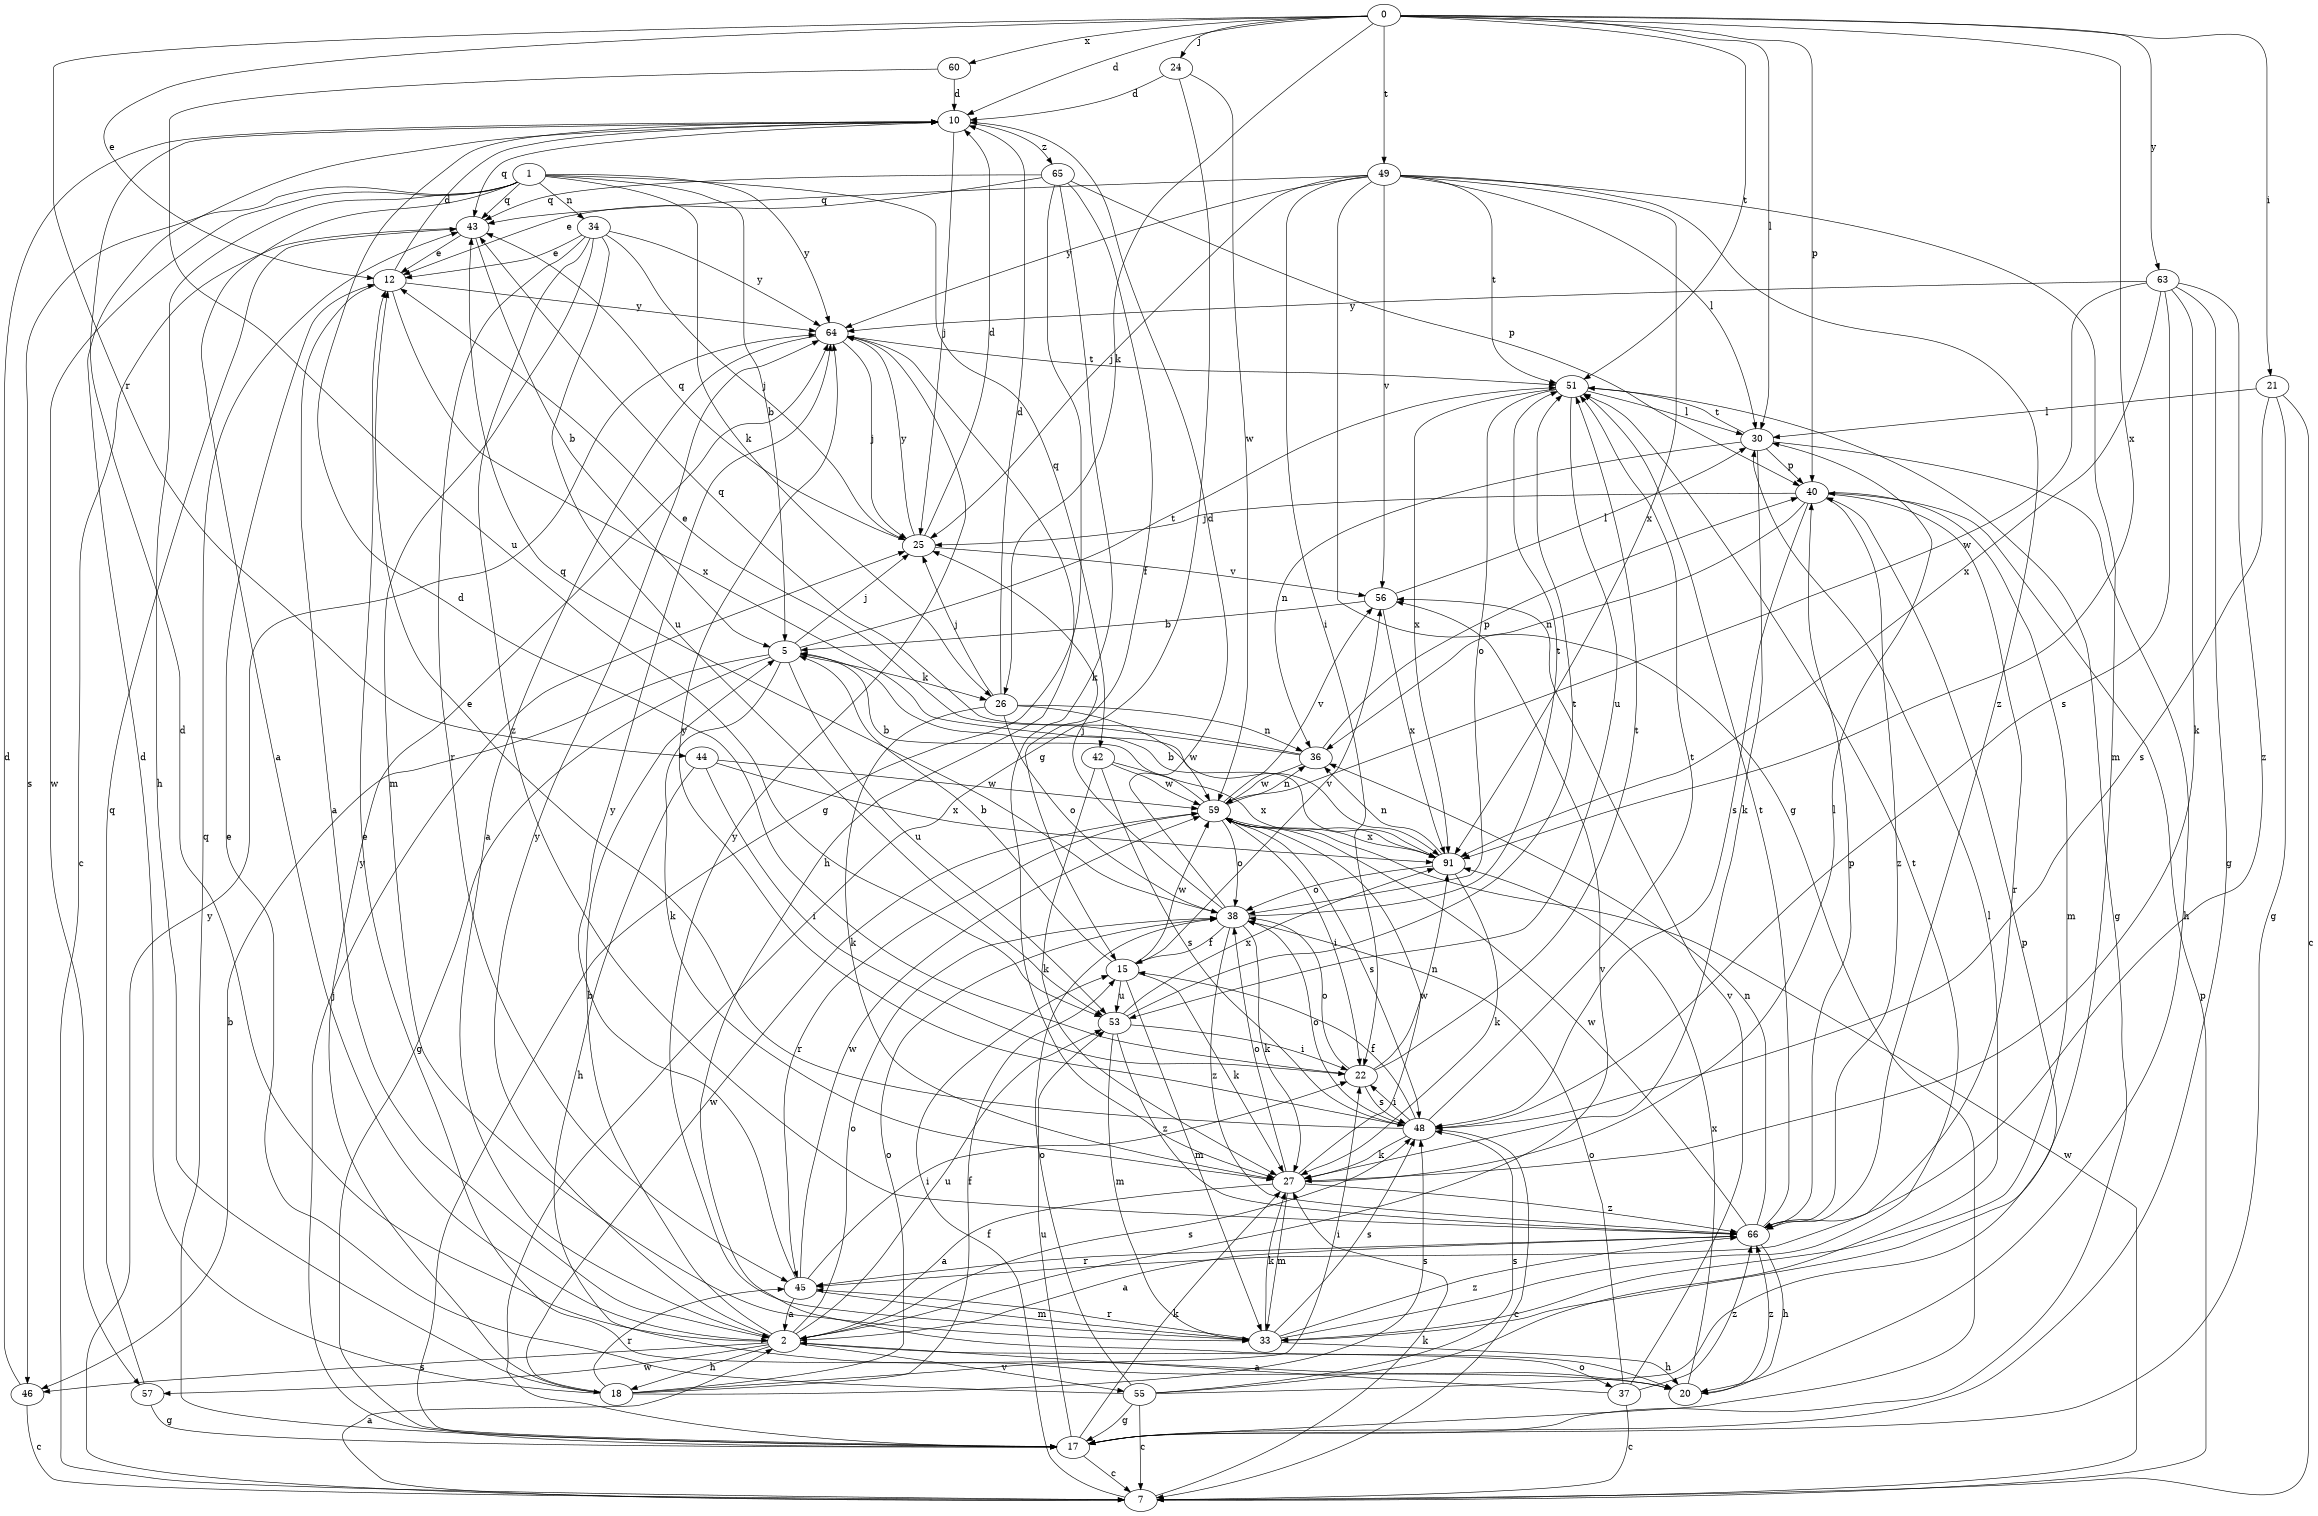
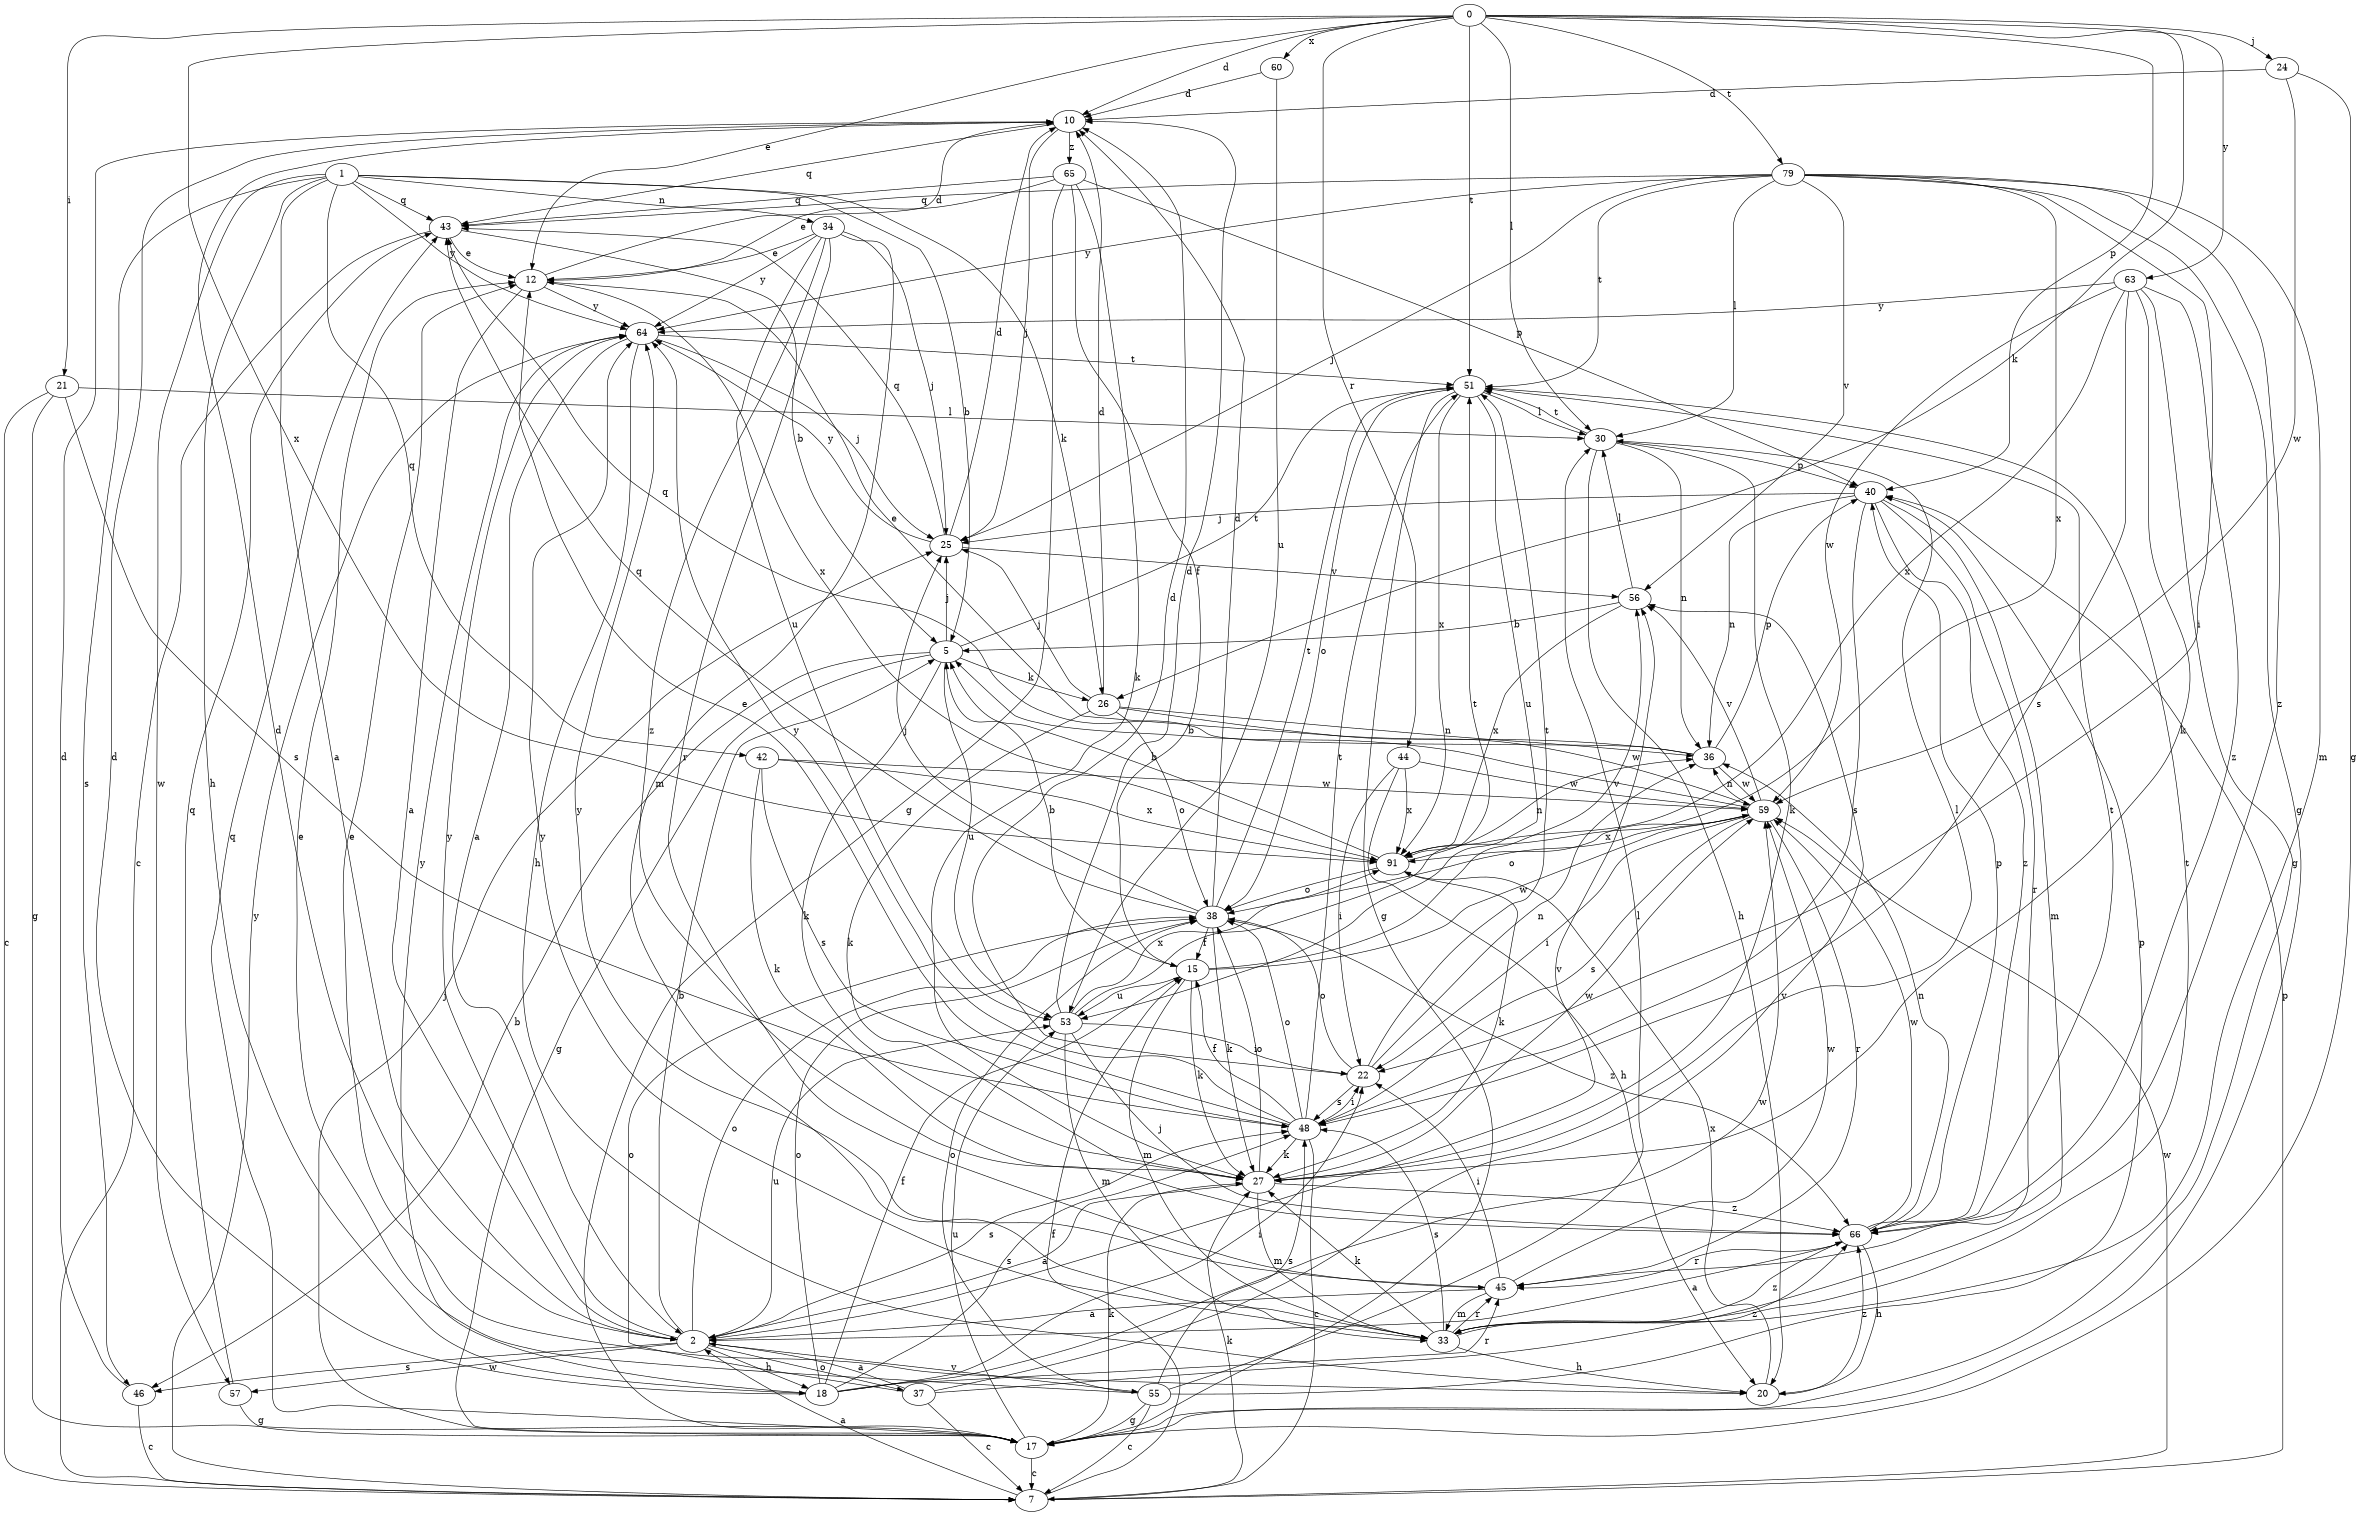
node "49": label "49" -> "79"
edge "53" -> "10": added, label "d"
edge "22" -> "91": now "22" -> "36"
edge "53" -> "66": label "z" -> "j"
